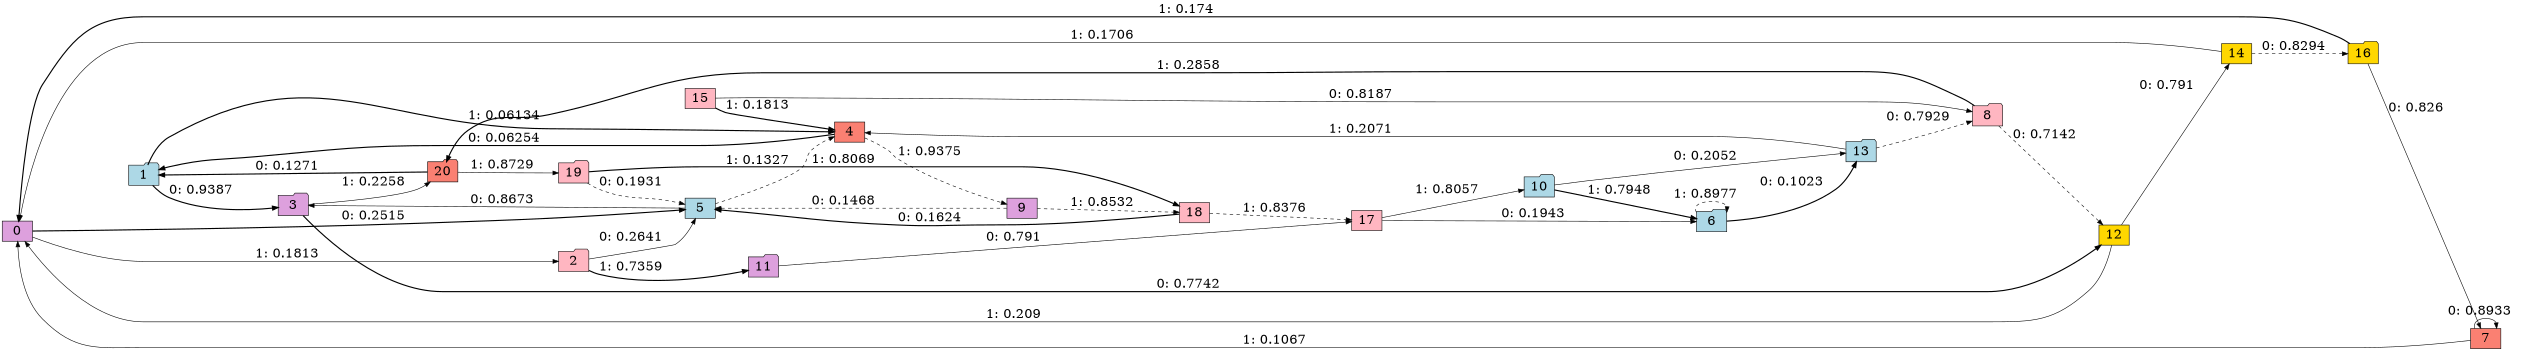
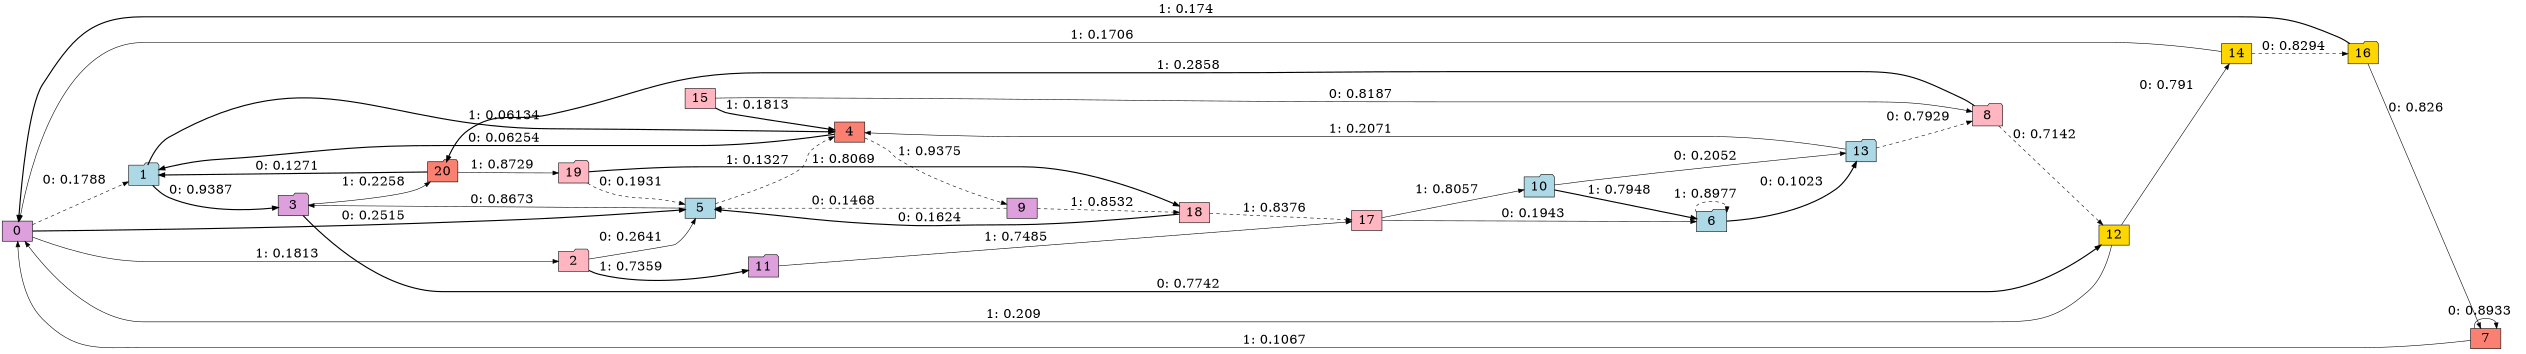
edge "0" -> "1": added, label "0: 0.1788"
edge "11" -> "17": label "0: 0.791    " -> "1: 0.7485   "
